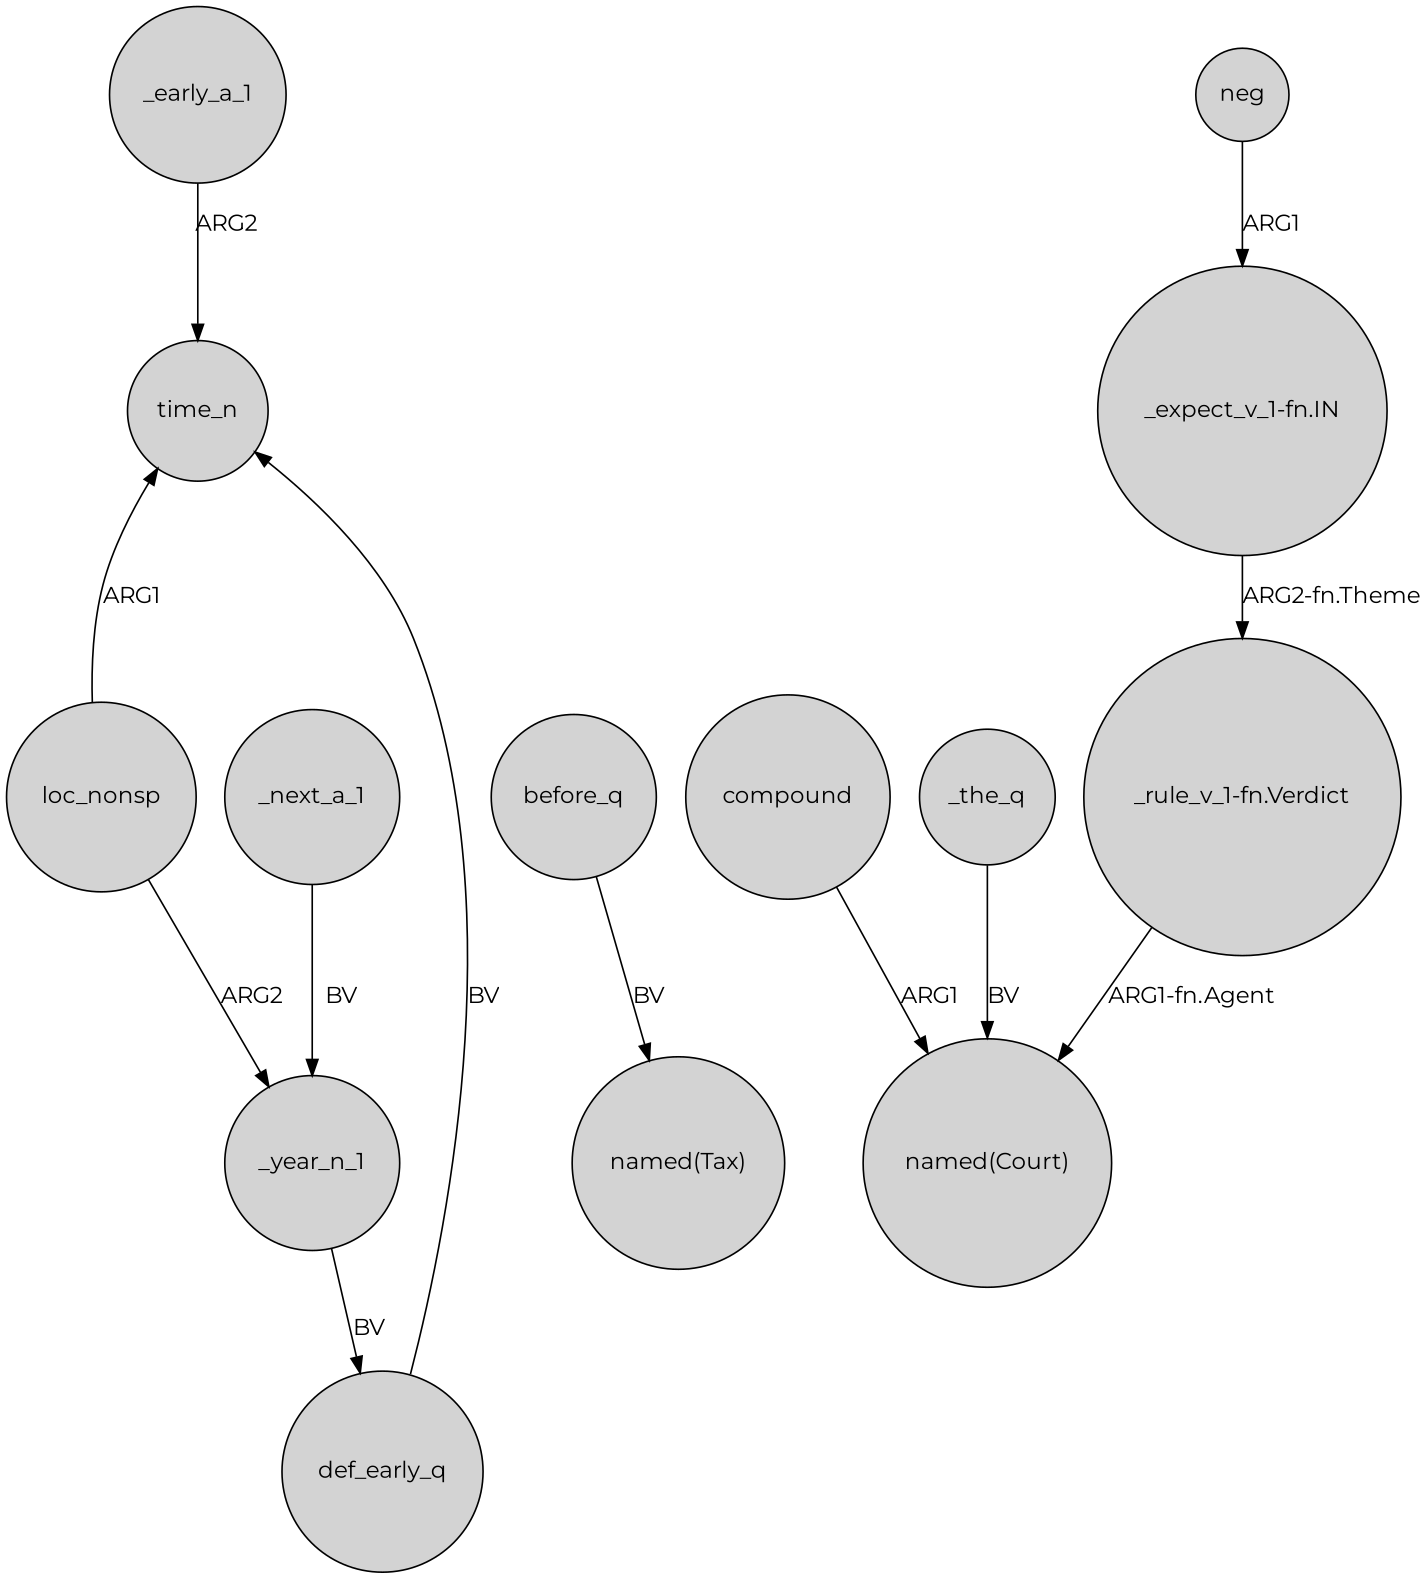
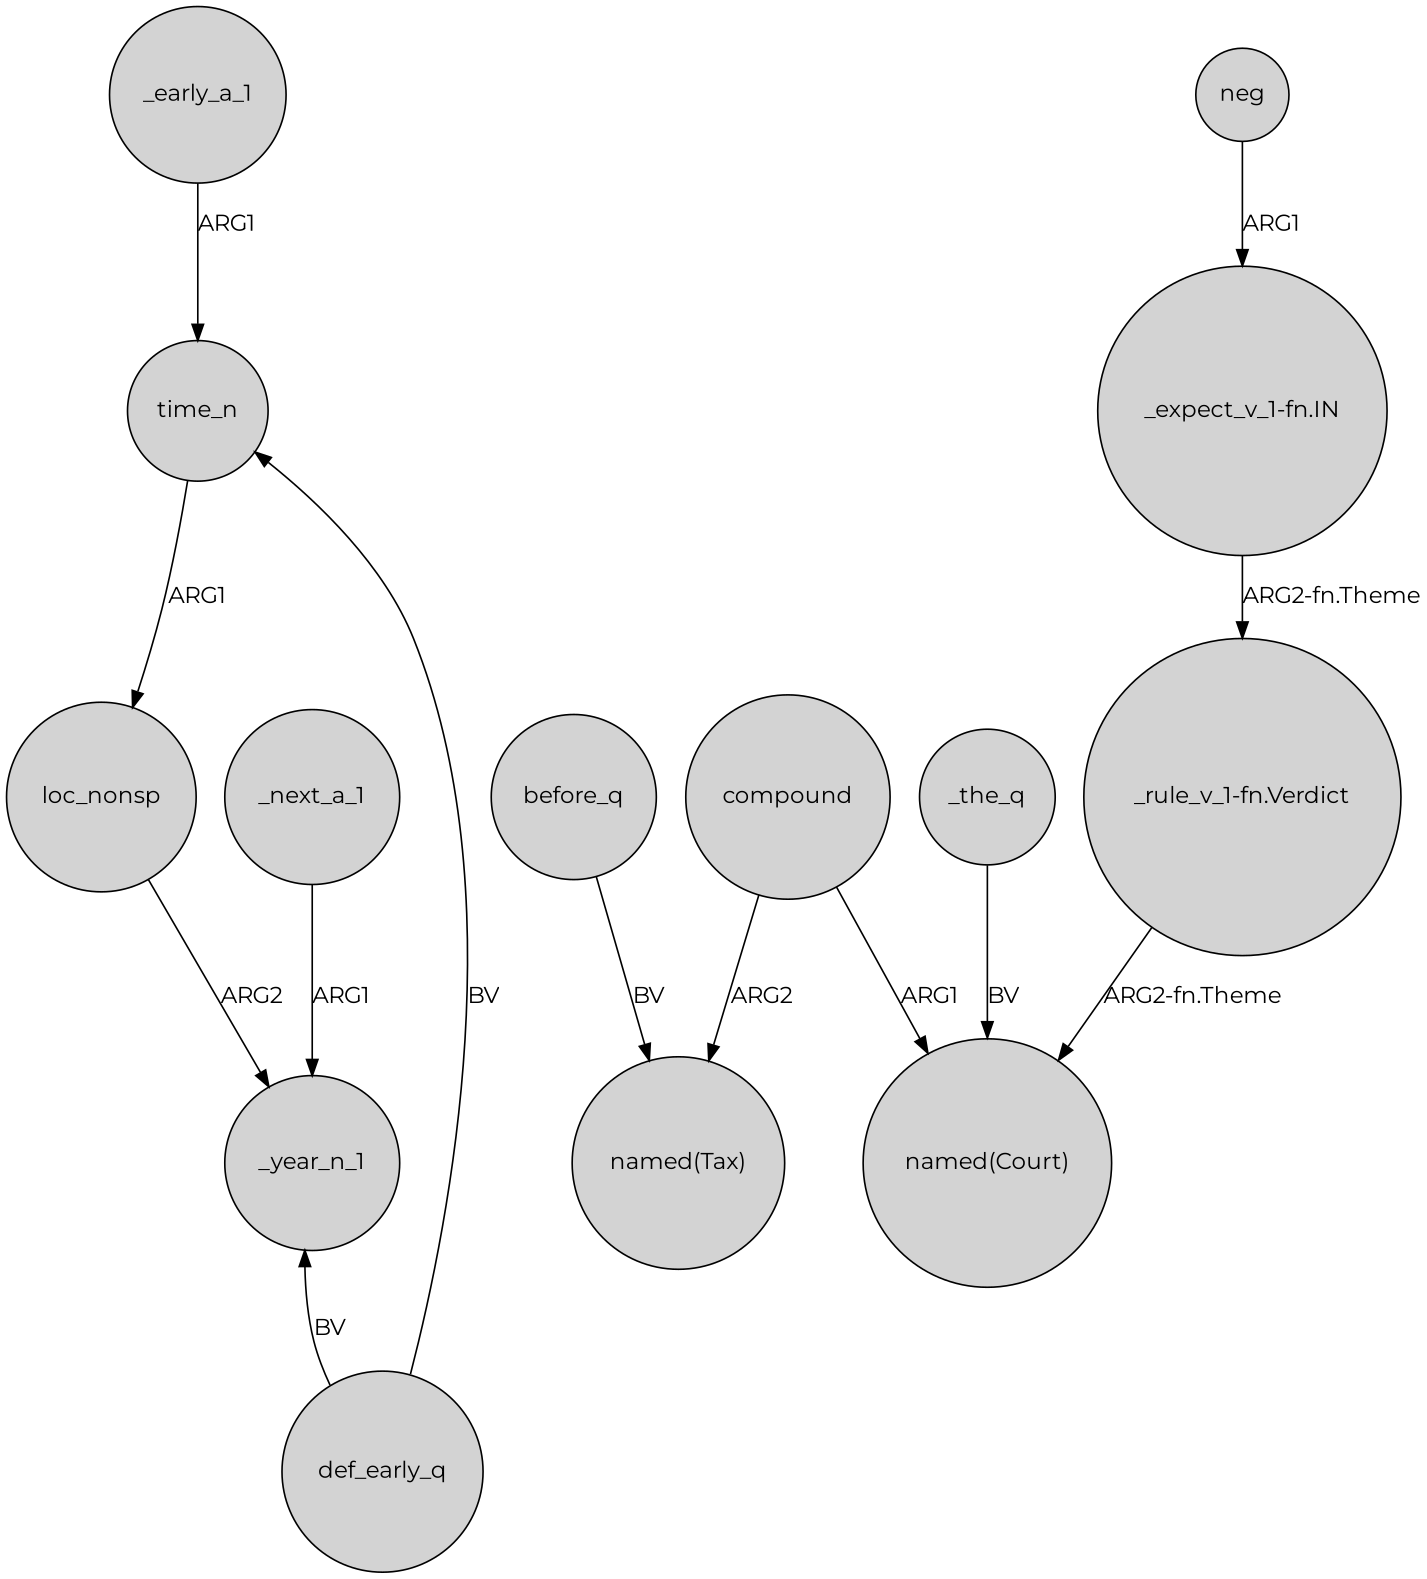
edge "_early_a_1" -> "time_n": label "ARG2" -> "ARG1"
edge "loc_nonsp" -> "time_n": reversed
edge "compound" -> "named(Tax)": added, label "ARG2"
edge "_next_a_1" -> "_year_n_1": label "BV" -> "ARG1"
edge "_rule_v_1-fn.Verdict" -> "named(Court)": label "ARG1-fn.Agent" -> "ARG2-fn.Theme"
edge "_year_n_1" -> "def_early_q": reversed
